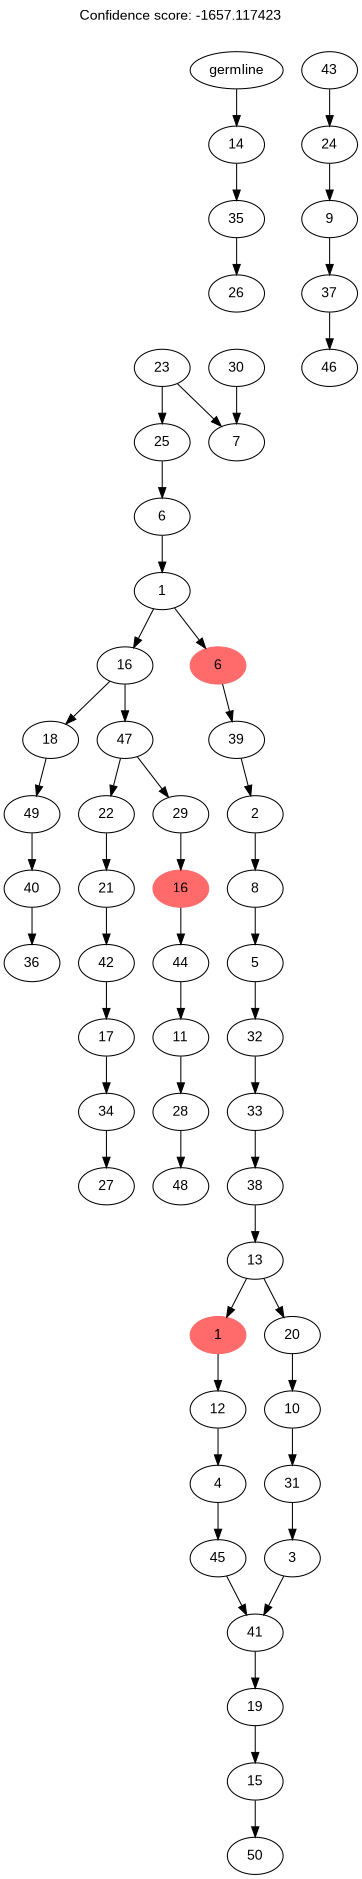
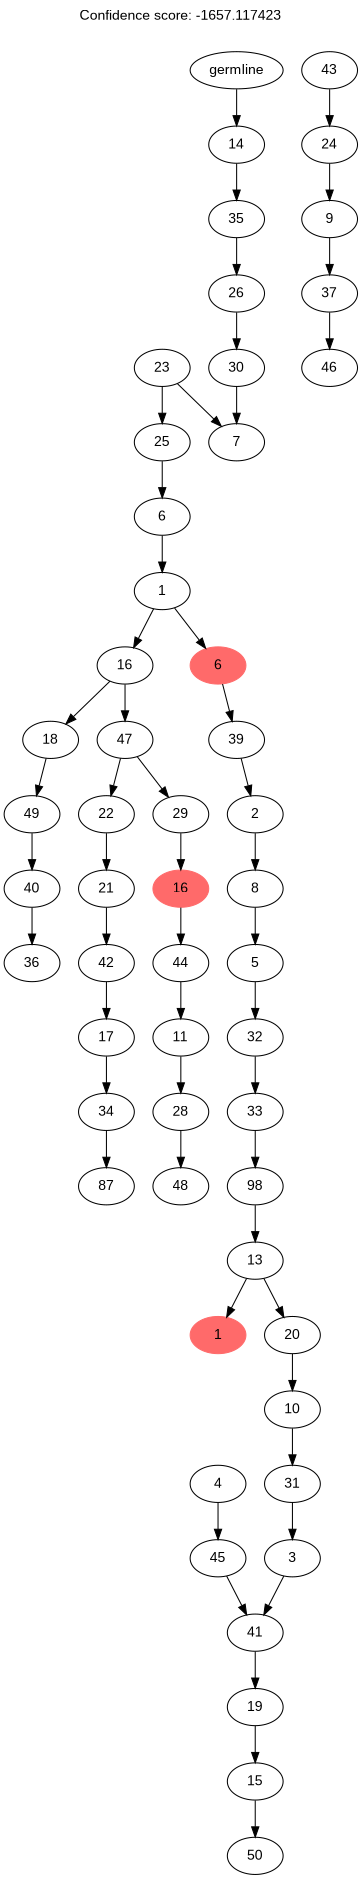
edge "26" -> "30": added
node "27": label "27" -> "87"
node "38": label "38" -> "98"
node "12": removed
